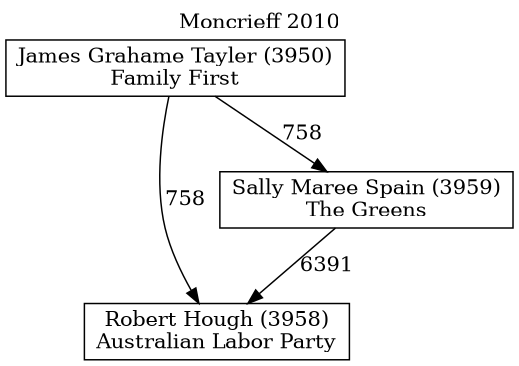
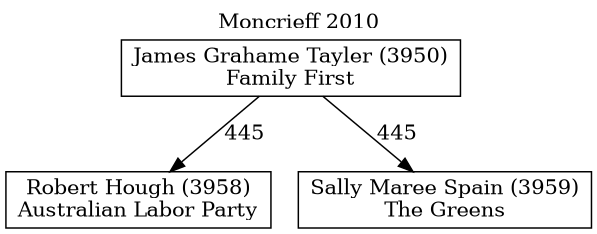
edge "James Grahame Tayler (3950) Family First" -> "Sally Maree Spain (3959) The Greens": label "758" -> "445"
edge "James Grahame Tayler (3950) Family First" -> "Robert Hough (3958) Australian Labor Party": label "758" -> "445"
edge "Sally Maree Spain (3959) The Greens" -> "Robert Hough (3958) Australian Labor Party": removed, label "6391"
